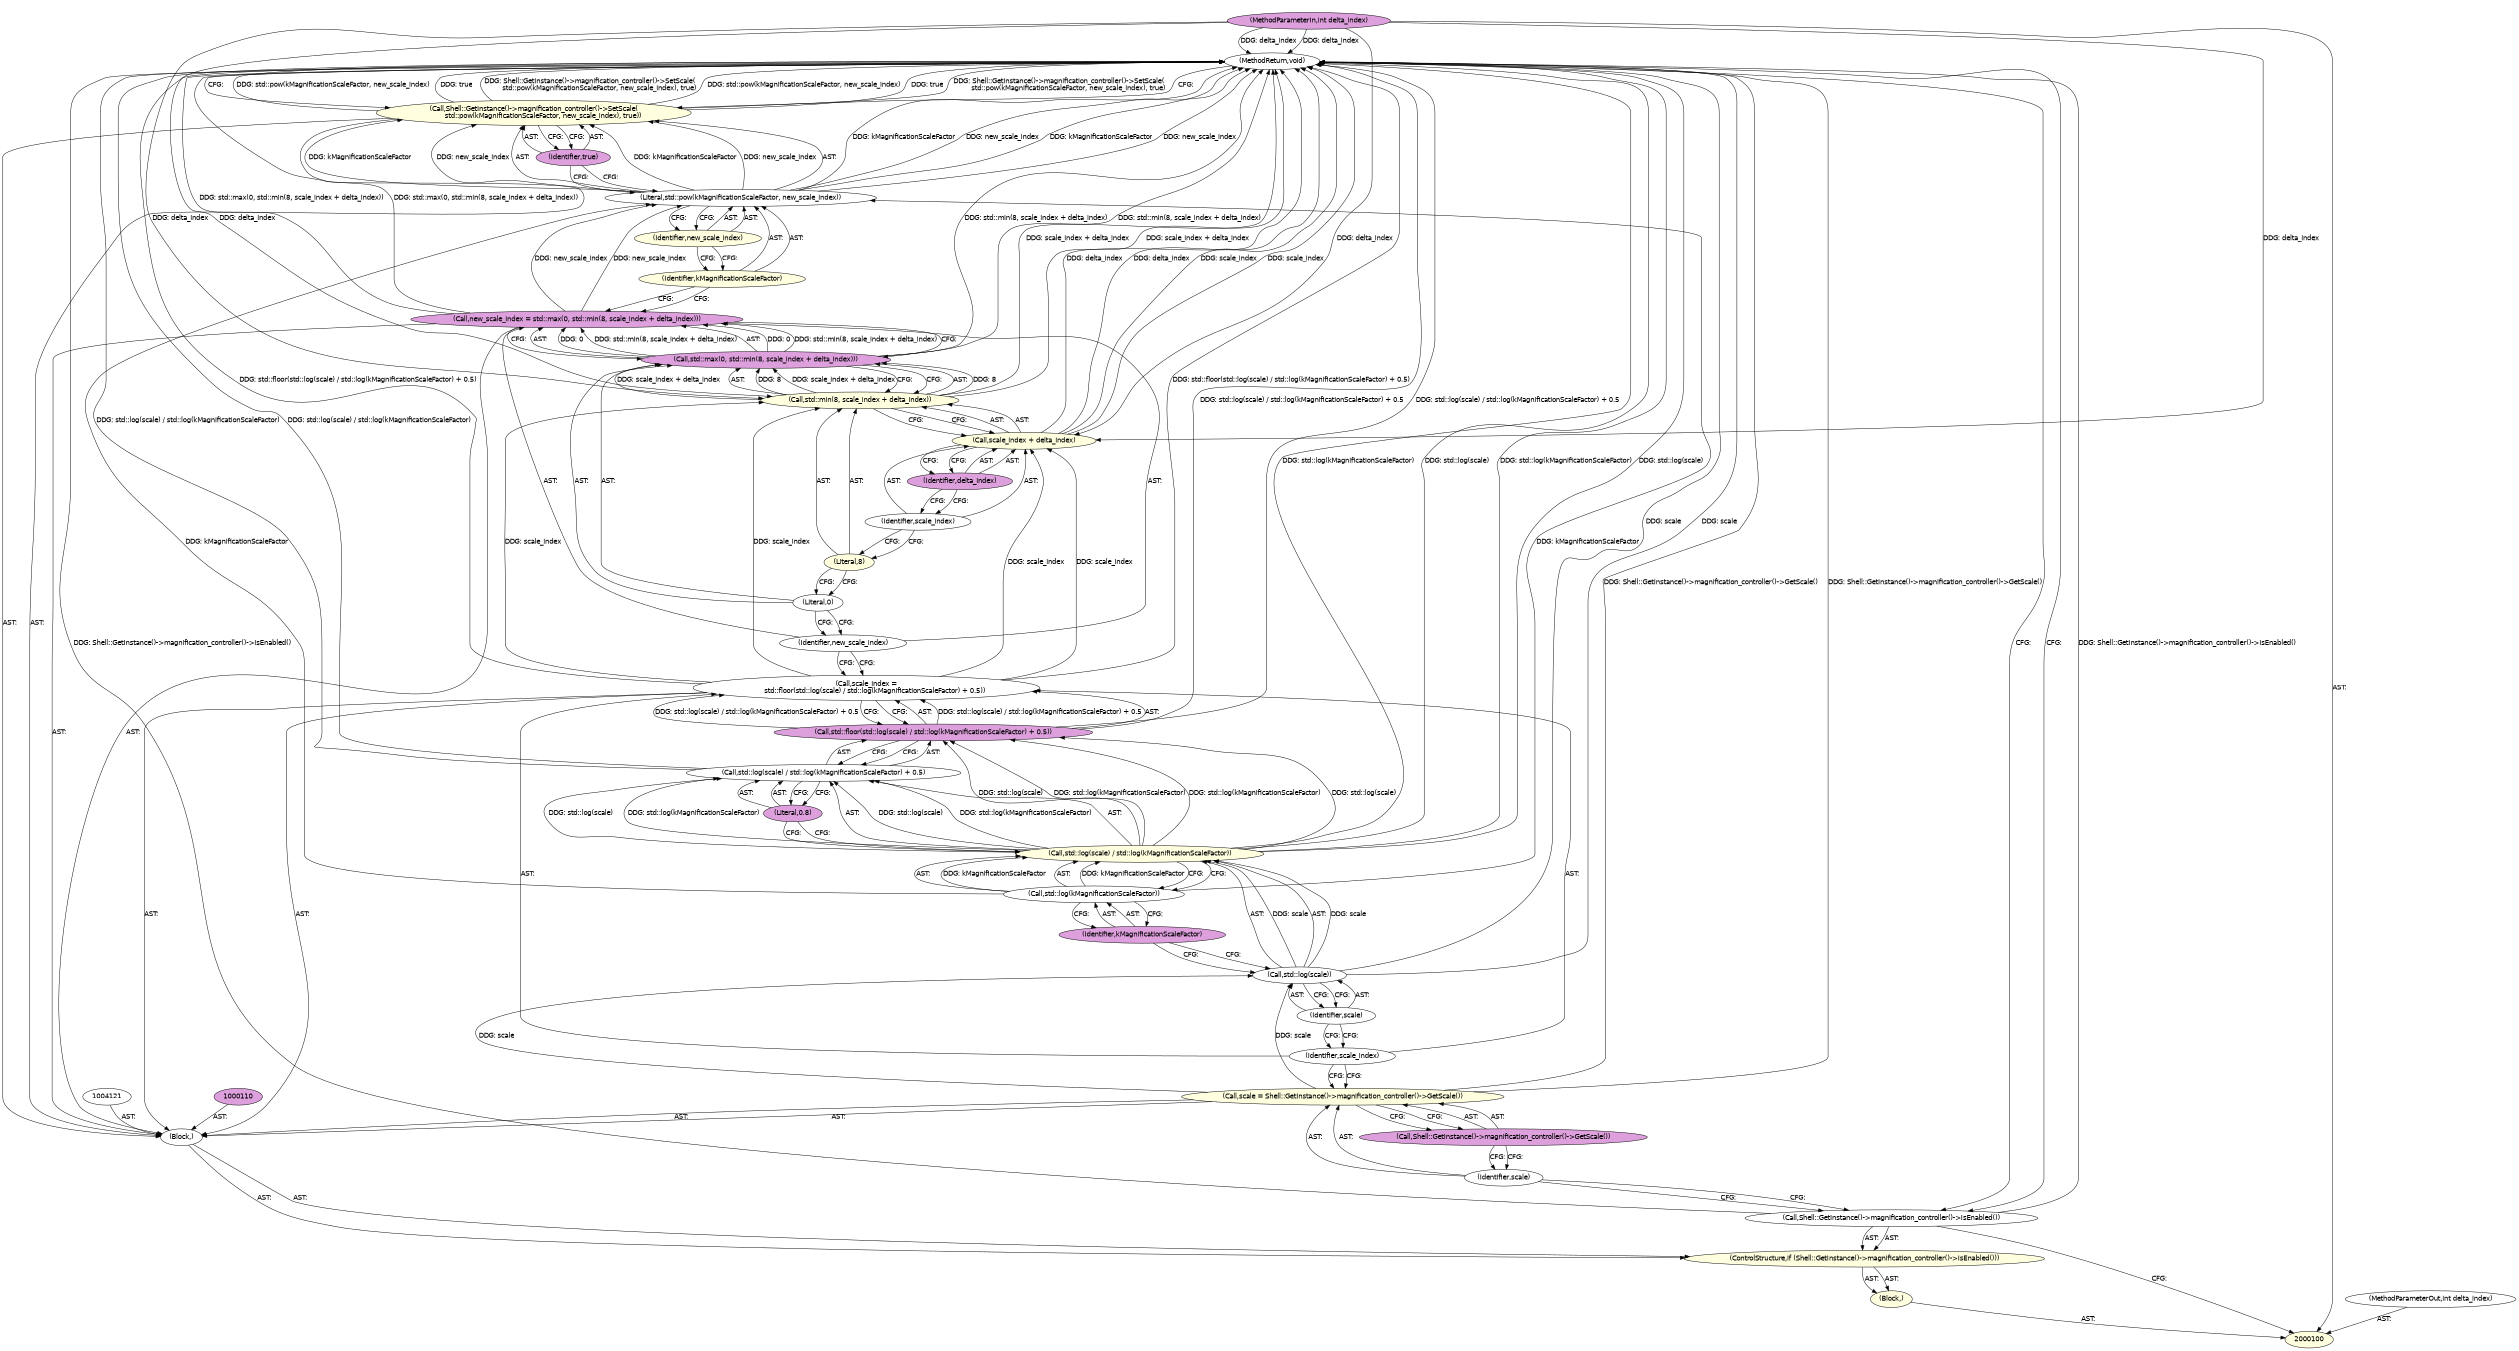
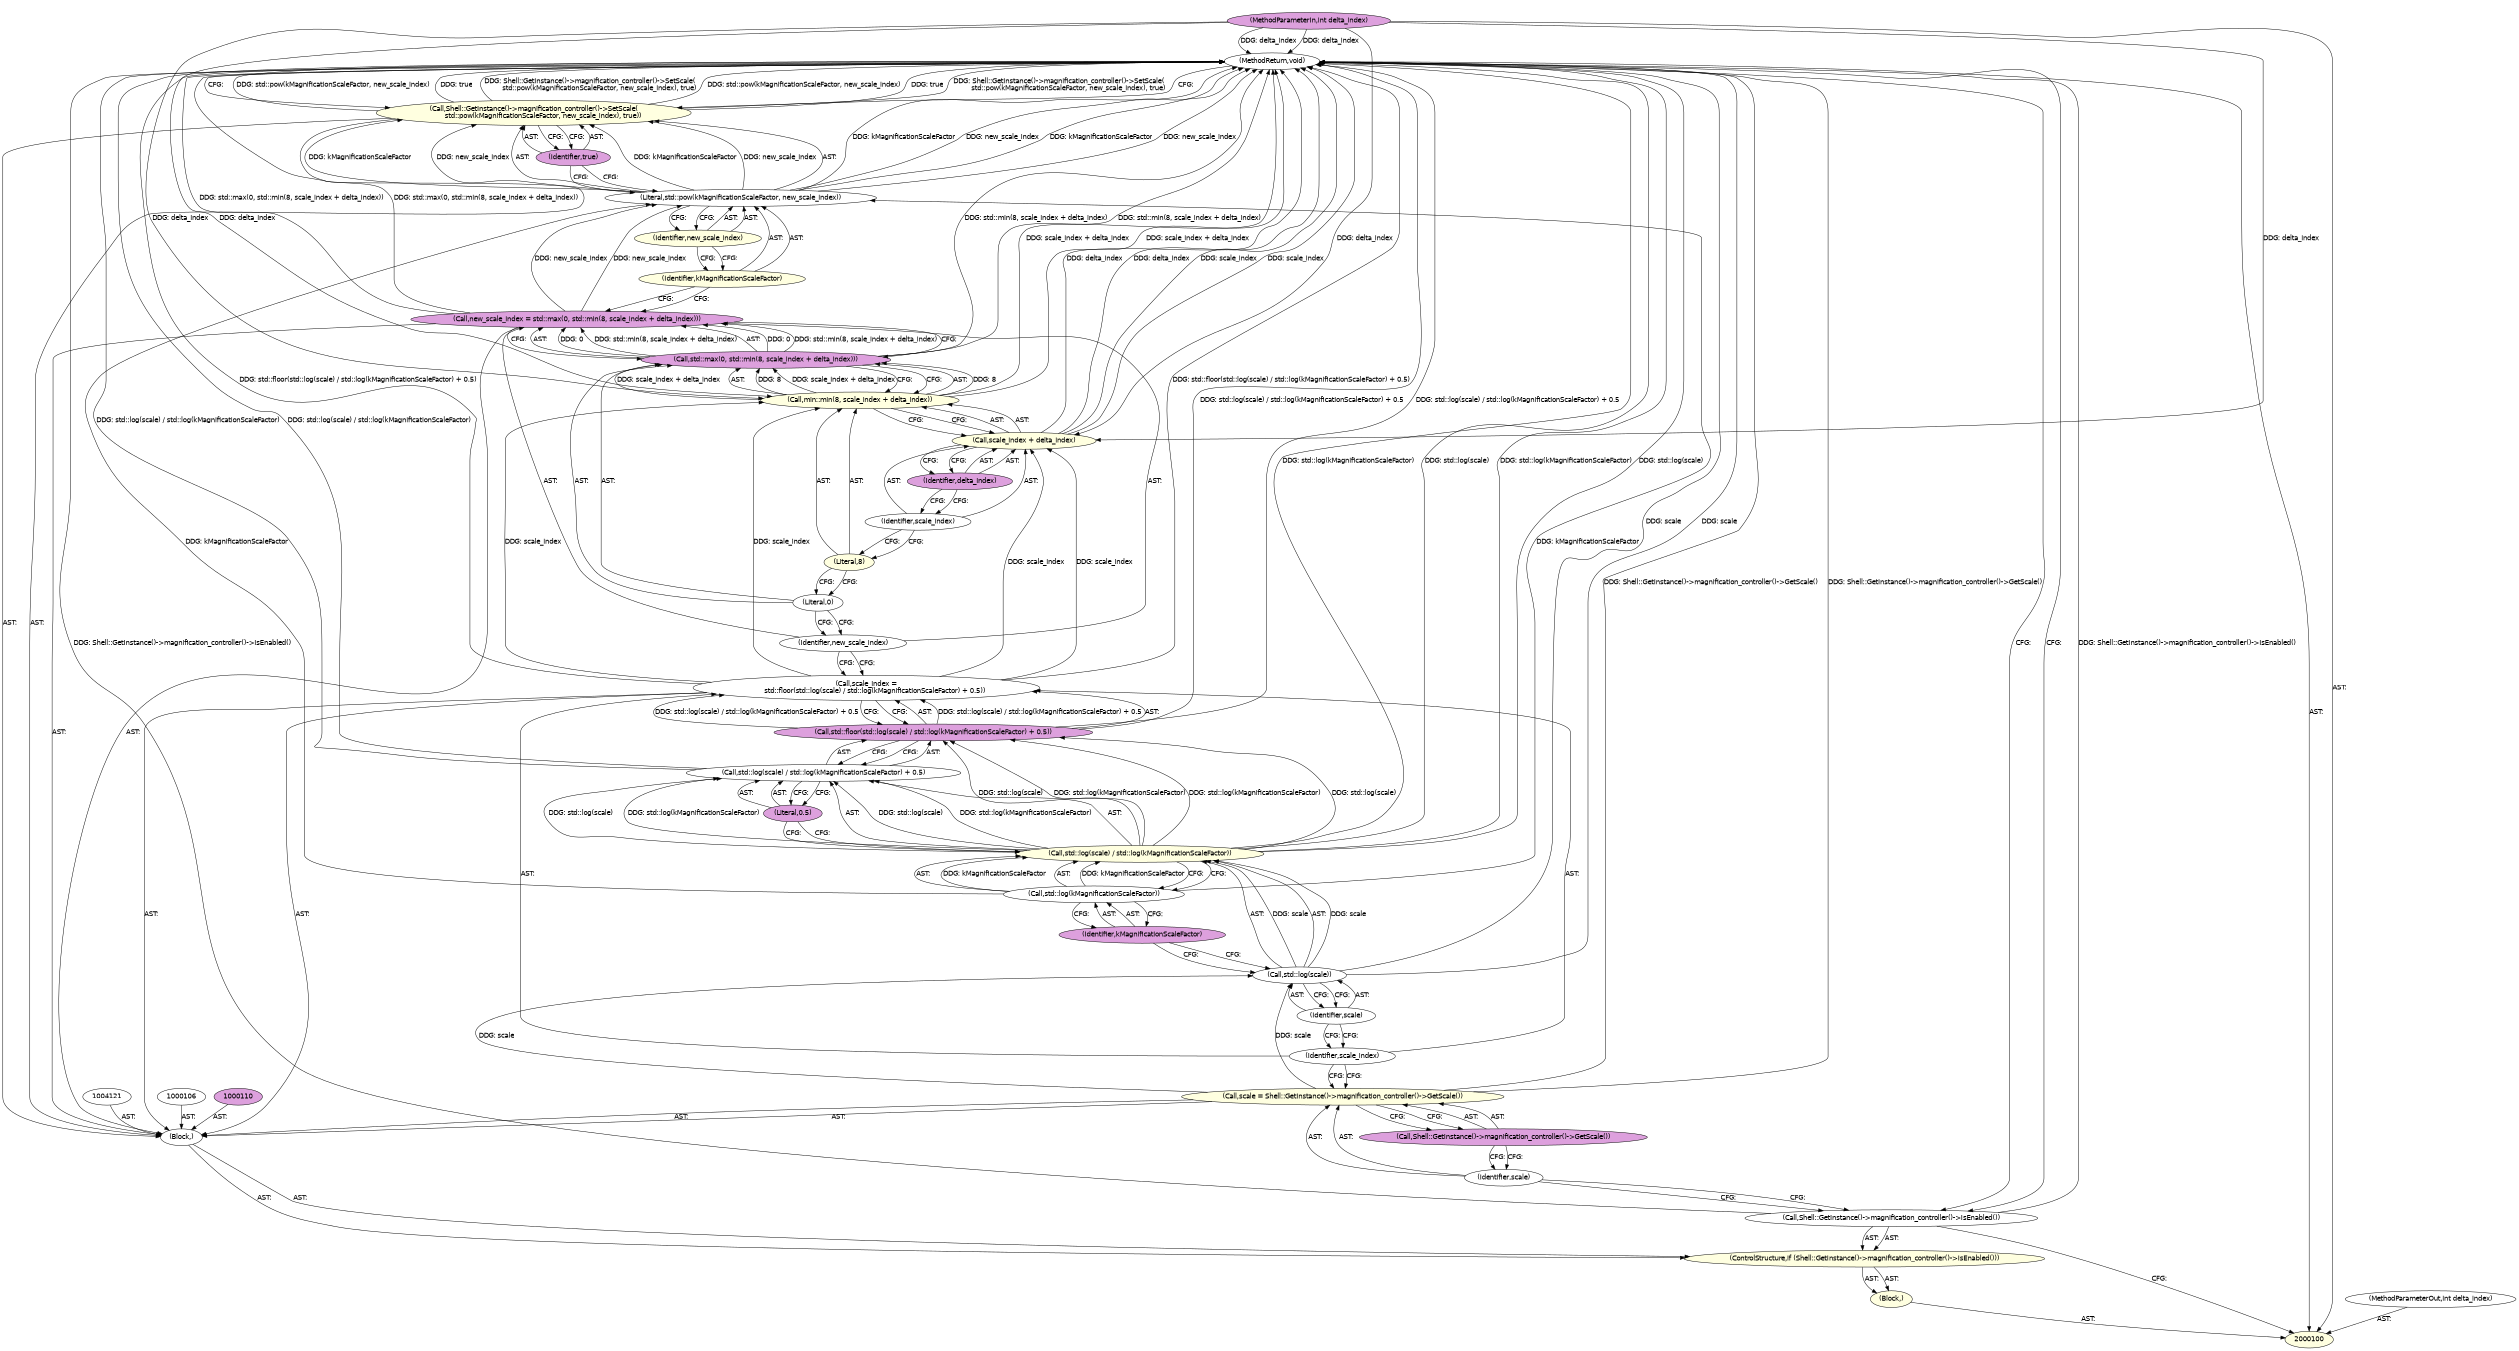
edge "(MethodReturn,void)" -> "2000100": added, label "AST:"
node "(Call,std::min(8, scale_index + delta_index))": label "(Call,std::min(8, scale_index + delta_index))" -> "(Call,min::min(8, scale_index + delta_index))"
node "(Literal,0.8)": label "(Literal,0.8)" -> "(Literal,0.5)"
node "1000106": added
